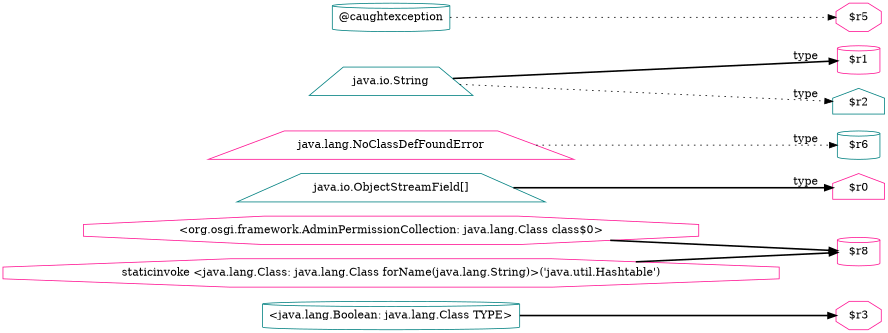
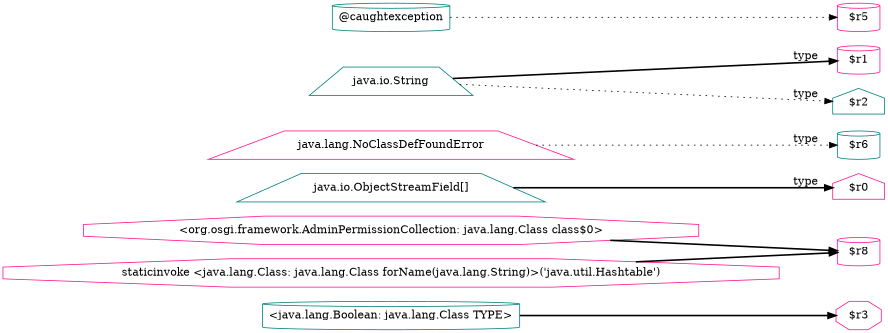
node "$r5": shape octagon -> cylinder
